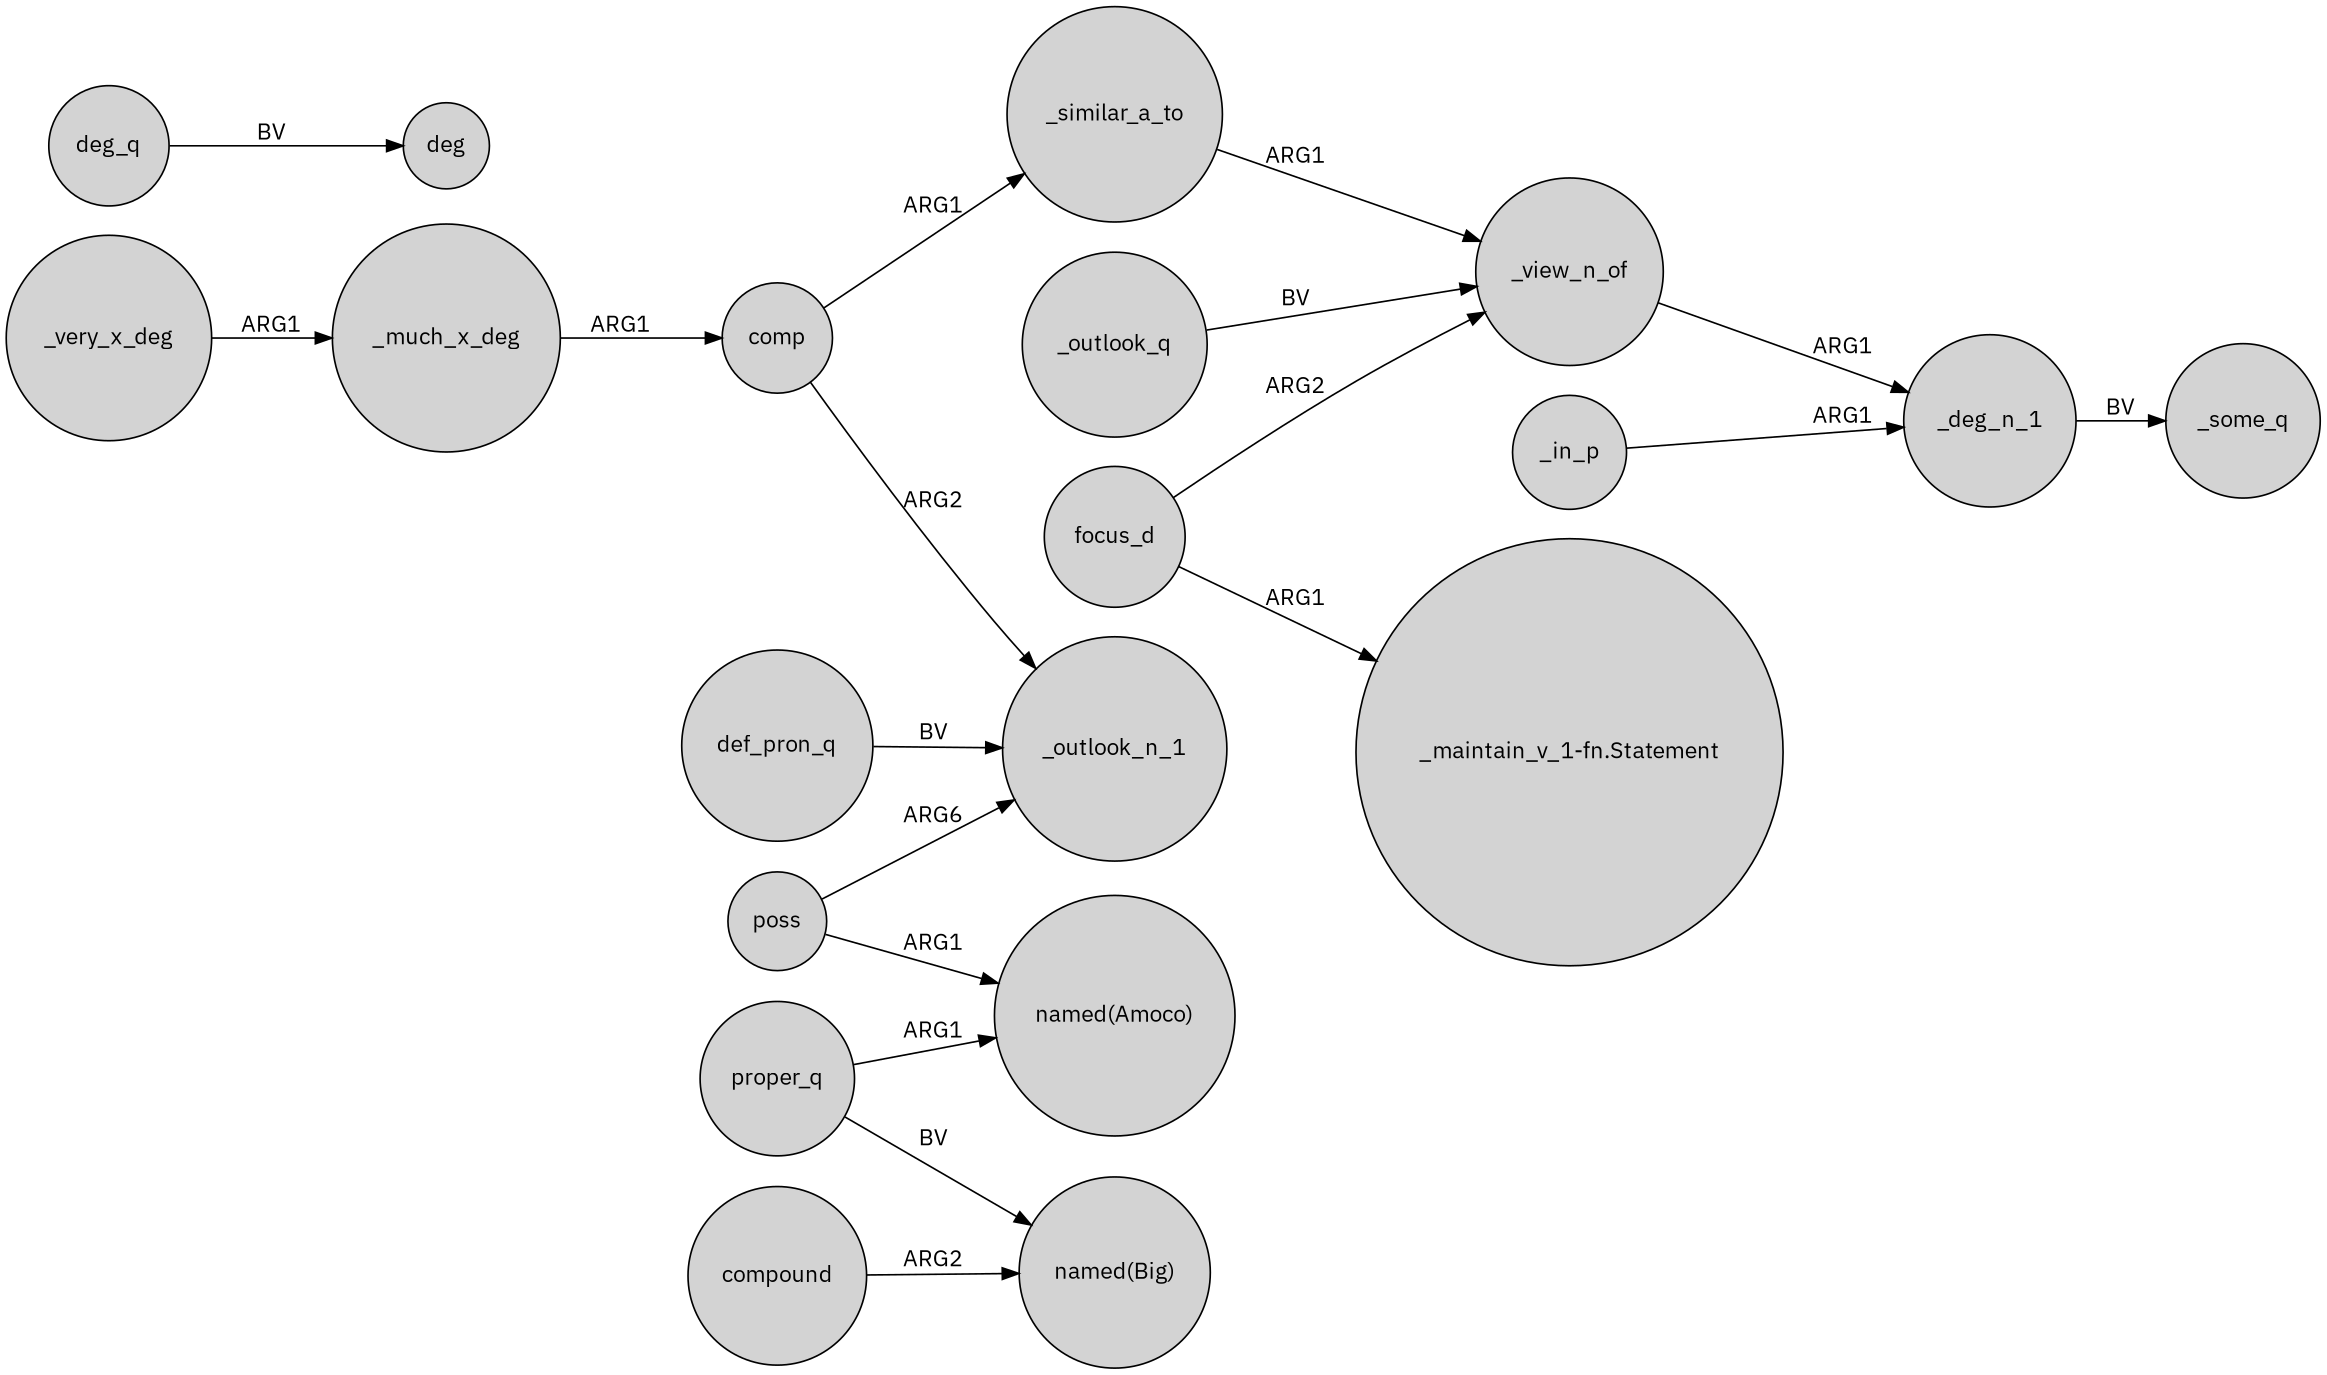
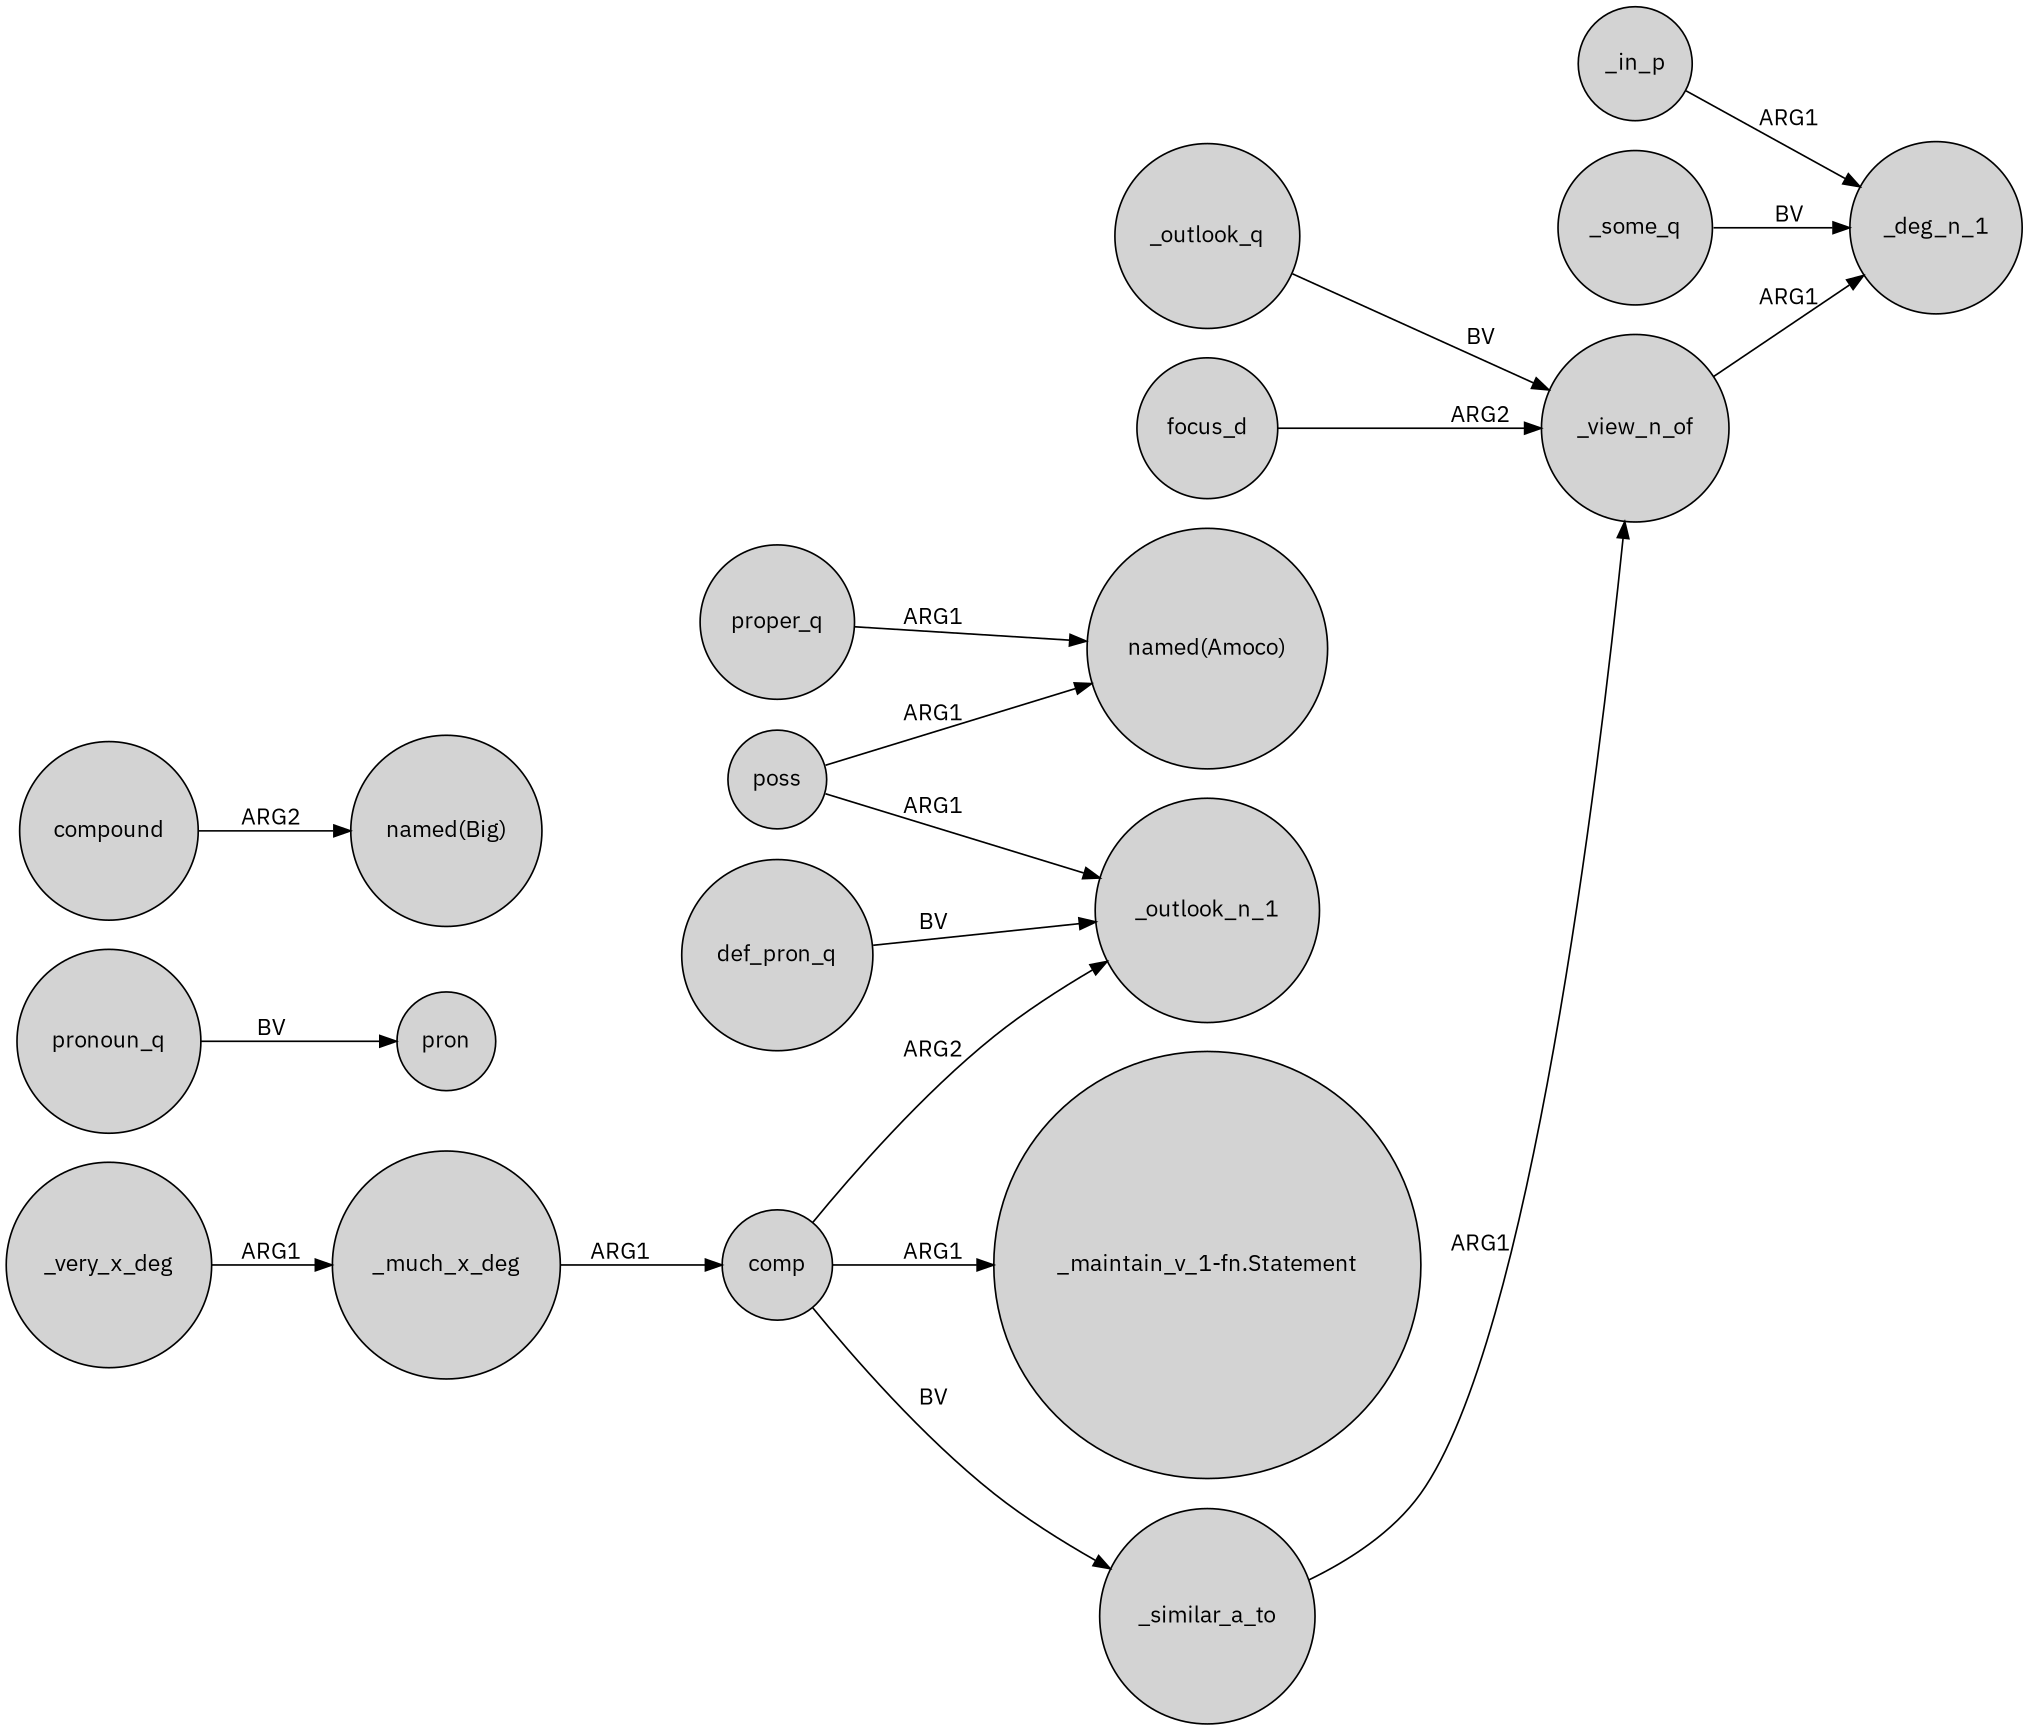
node "deg_q": label "deg_q" -> "pronoun_q"
node "deg": label "deg" -> "pron"
edge "comp" -> "_similar_a_to": label "ARG1" -> "BV"
edge "_deg_n_1" -> "_some_q": reversed
edge "focus_d" -> "_maintain_v_1-fn.Statement": now "comp" -> "_maintain_v_1-fn.Statement"
edge "poss" -> "_outlook_n_1": label "ARG6" -> "ARG1"
edge "proper_q" -> "named(Big)": removed, label "BV"
